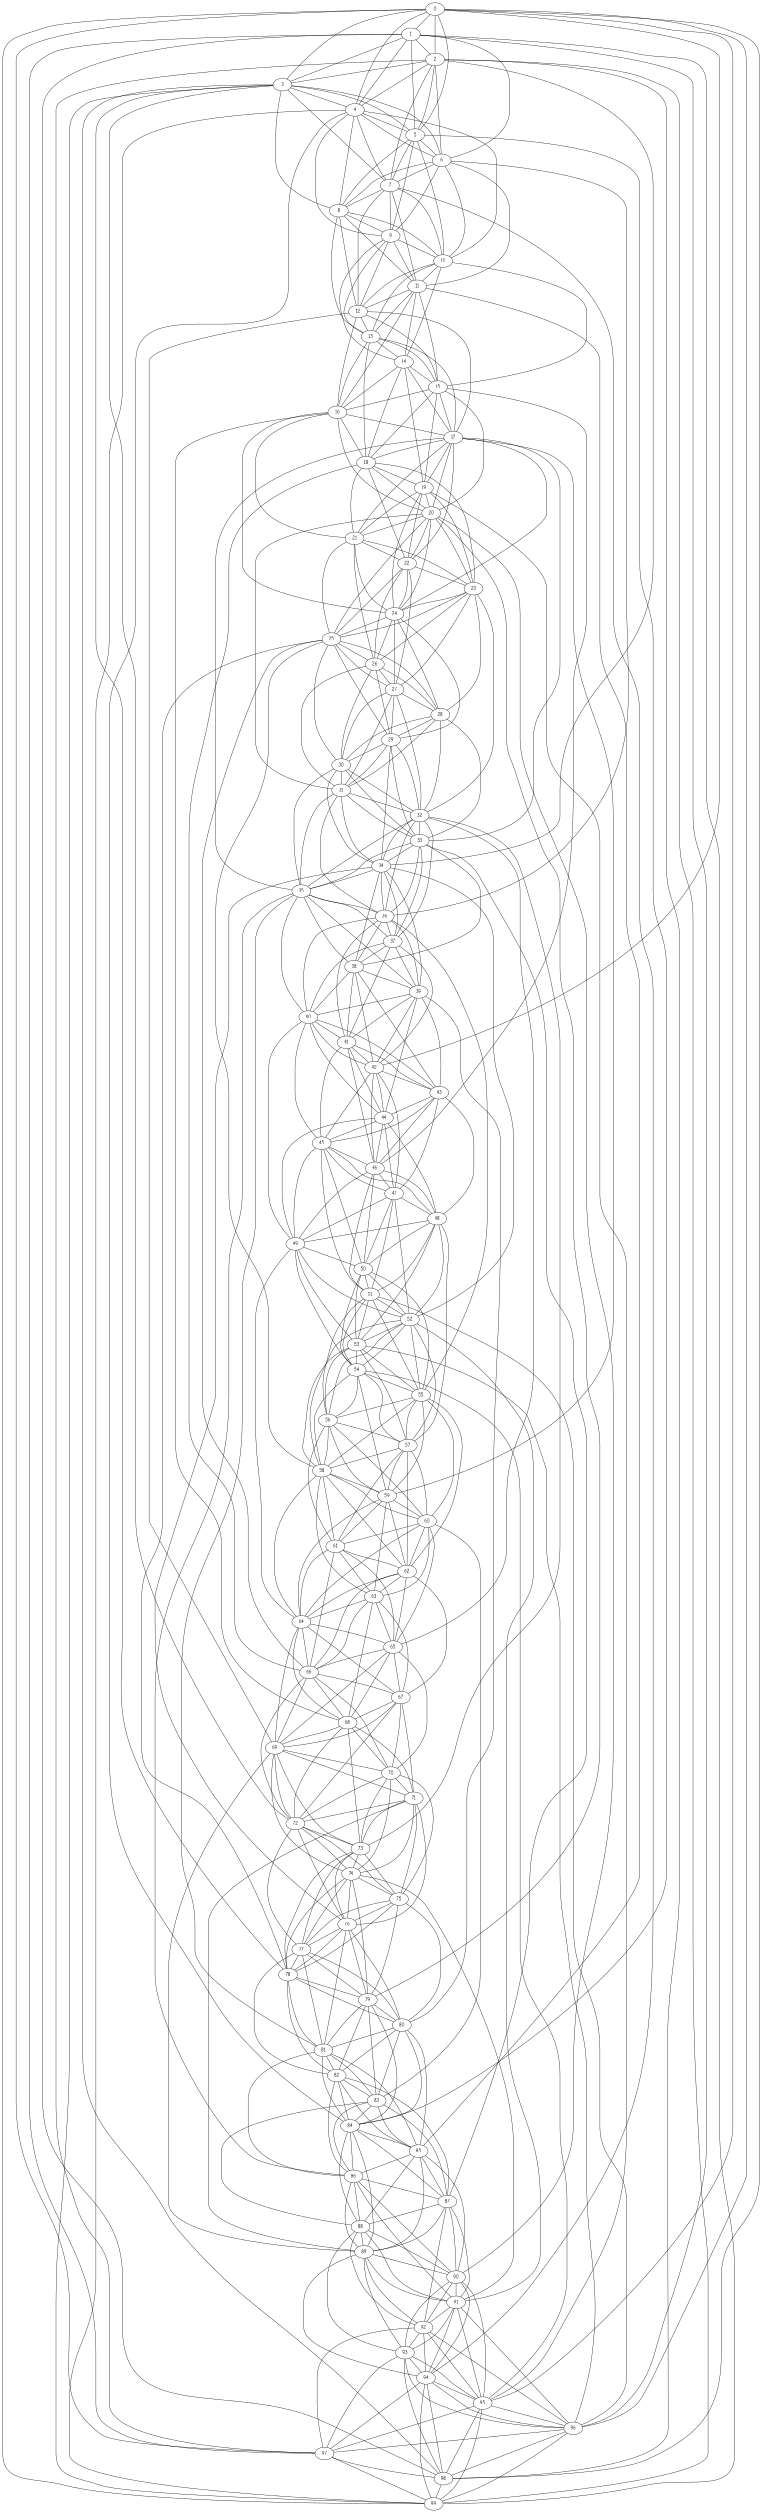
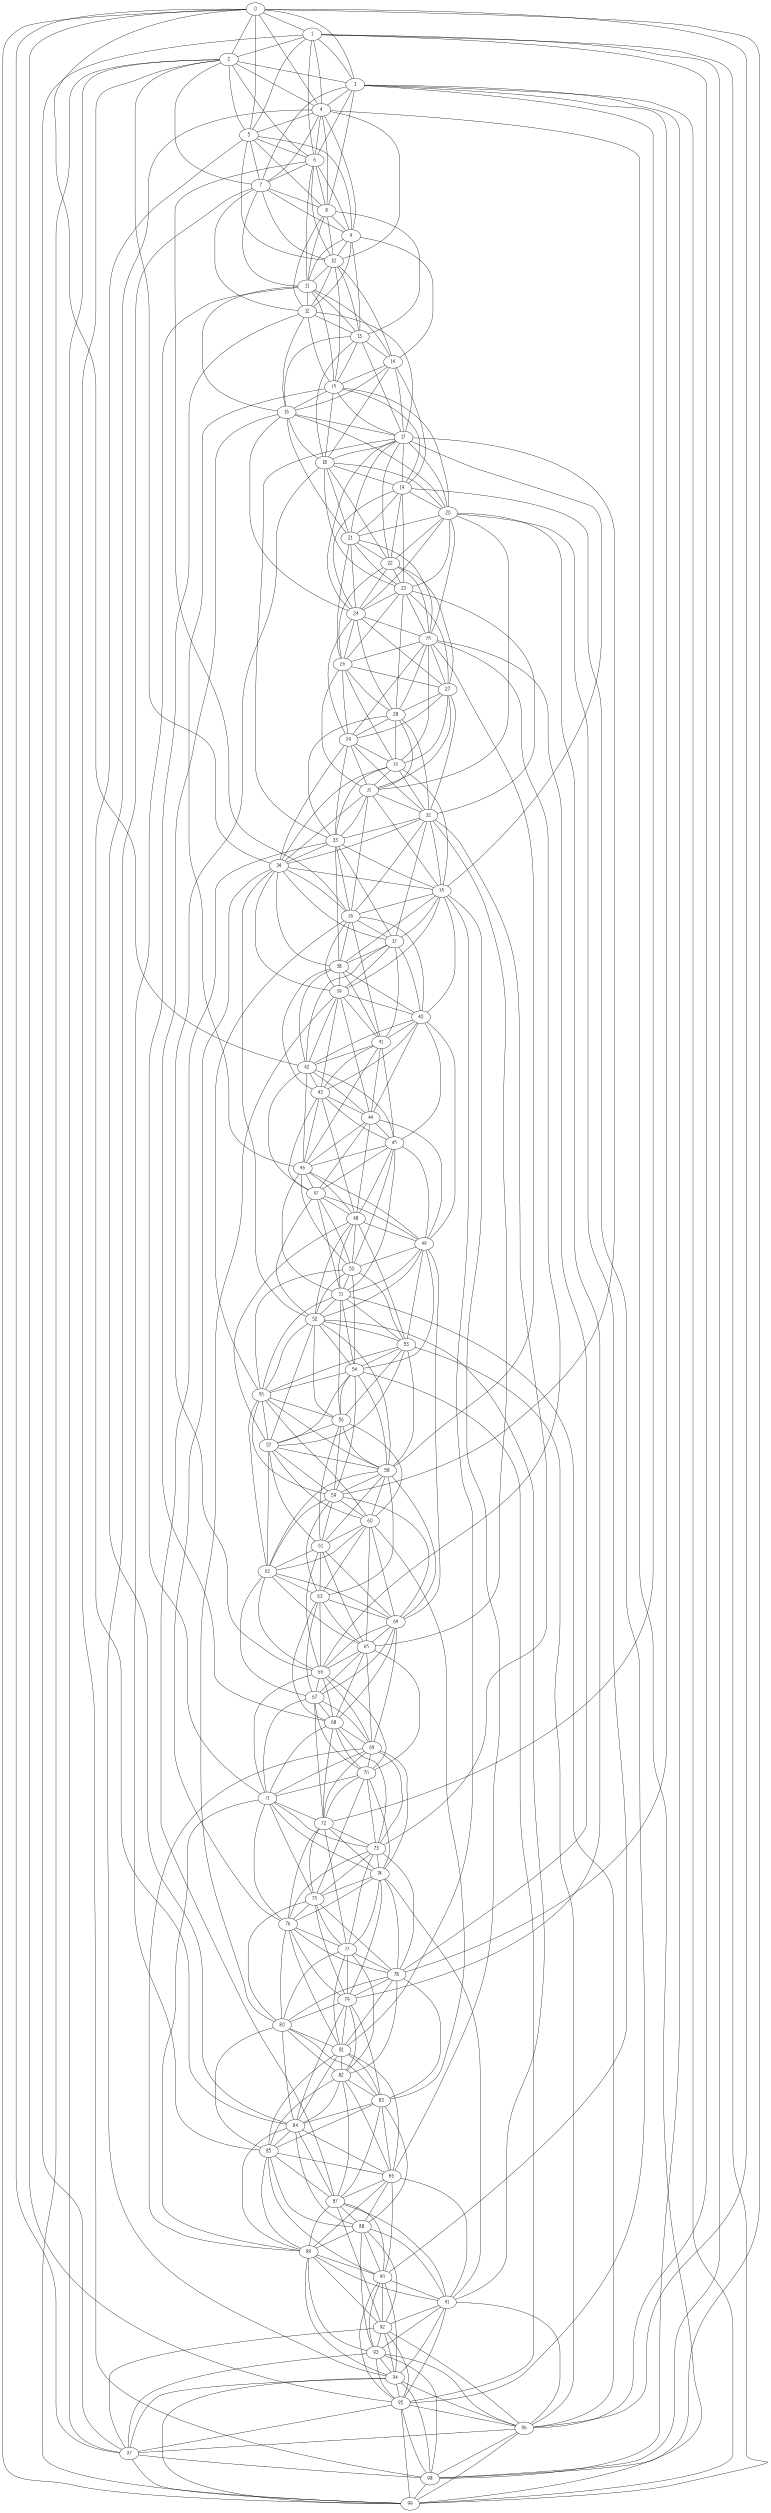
edge "3" -- "5": removed
edge "12" -- "69": now "12" -- "71"
edge "49" -- "51": added
edge "66" -- "72": now "66" -- "71"
edge "78" -- "83": added
